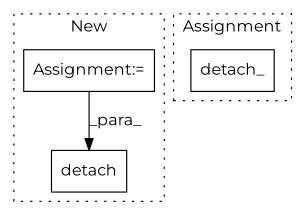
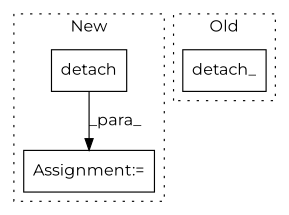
cluster "Assignment": label "Assignment" -> "Old"
edge "Assignment:=" -> "detach": reversed
